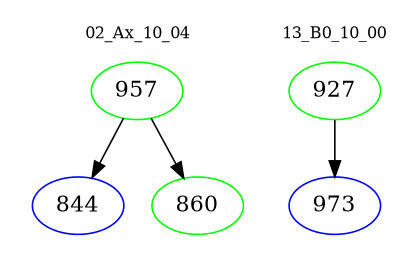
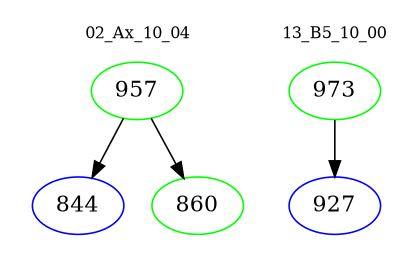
cluster "13_B0_10_00": label "13_B0_10_00" -> "13_B5_10_00"
node "927": color green -> blue
edge "927" -> "973": reversed
node "973": color blue -> green
